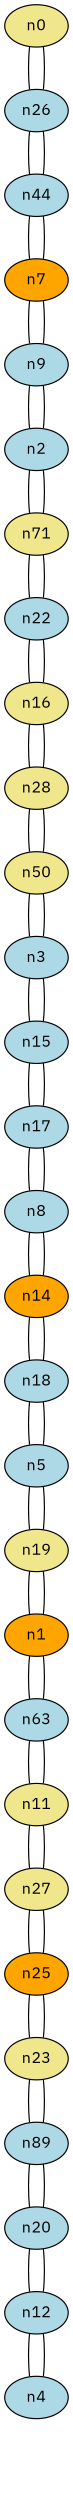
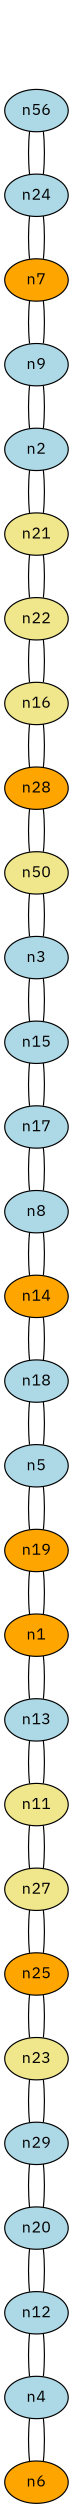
node "n0": removed
node "n26": label "n26" -> "n56"
node "n44": label "n44" -> "n24"
node "n71": label "n71" -> "n21"
node "n22": fillcolor lightblue -> khaki
node "n28": fillcolor khaki -> orange
node "n19": fillcolor khaki -> orange
node "n63": label "n63" -> "n13"
node "n89": label "n89" -> "n29"
node "n6": added
